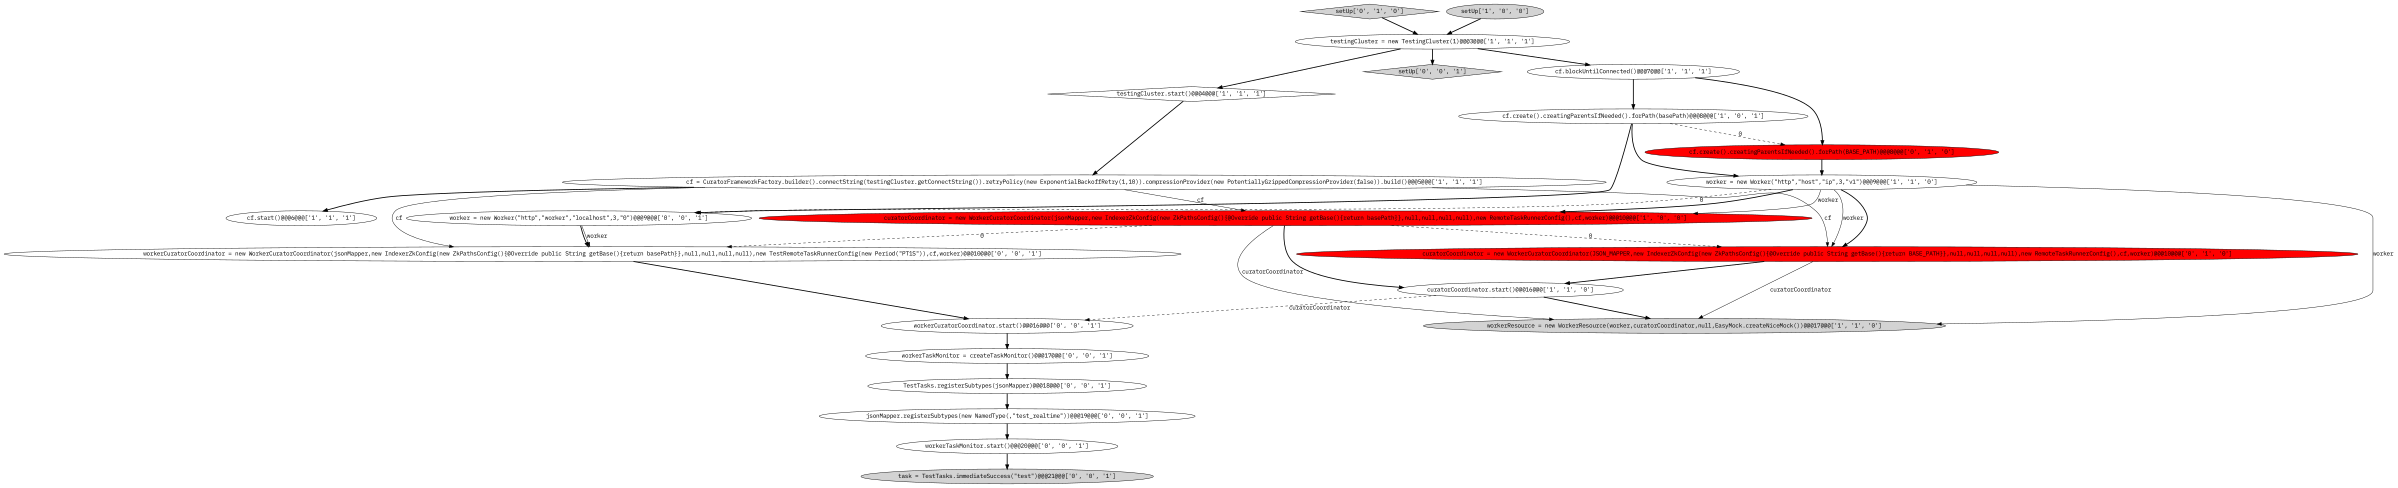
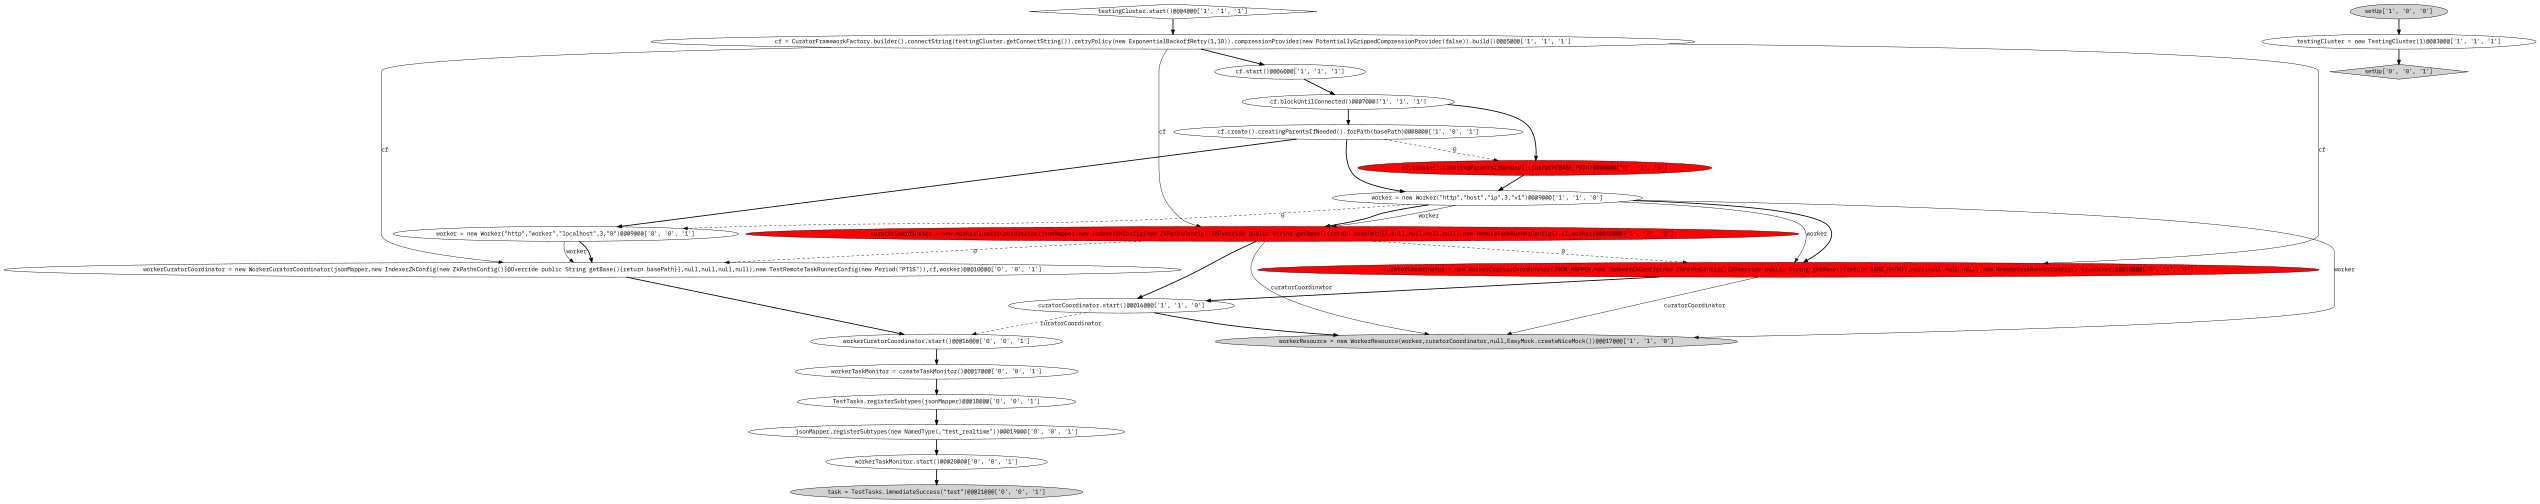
node "setUp['0', '1', '0']": removed
edge "testingCluster = new TestingCluster(1)@@@3@@@['1', '1', '1']" -> "cf.blockUntilConnected()@@@7@@@['1', '1', '1']": now "cf.start()@@@6@@@['1', '1', '1']" -> "cf.blockUntilConnected()@@@7@@@['1', '1', '1']"
edge "testingCluster = new TestingCluster(1)@@@3@@@['1', '1', '1']" -> "testingCluster.start()@@@4@@@['1', '1', '1']": removed
